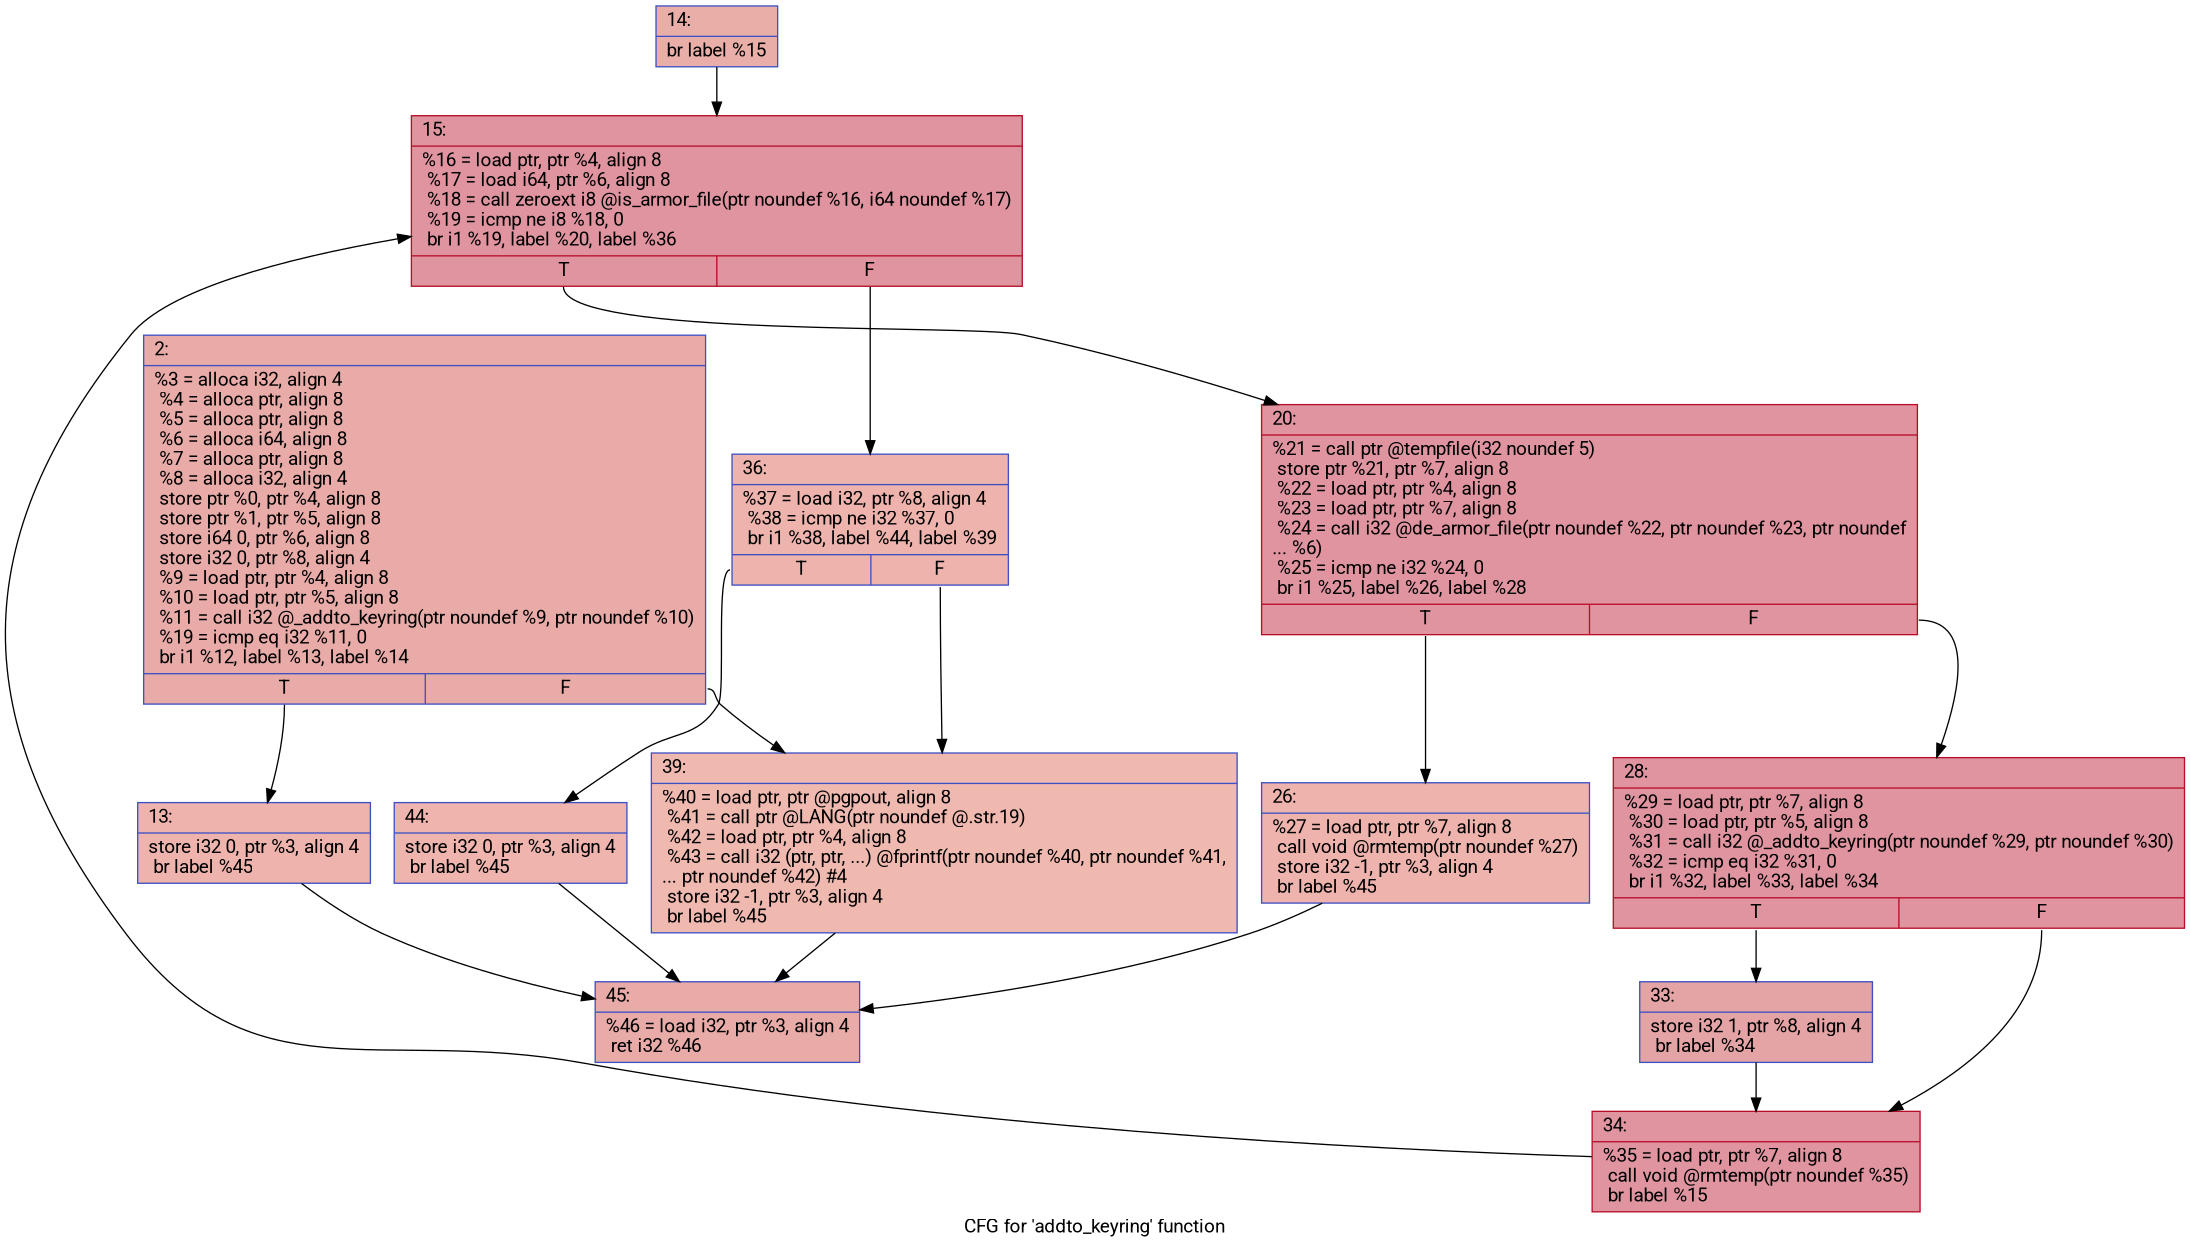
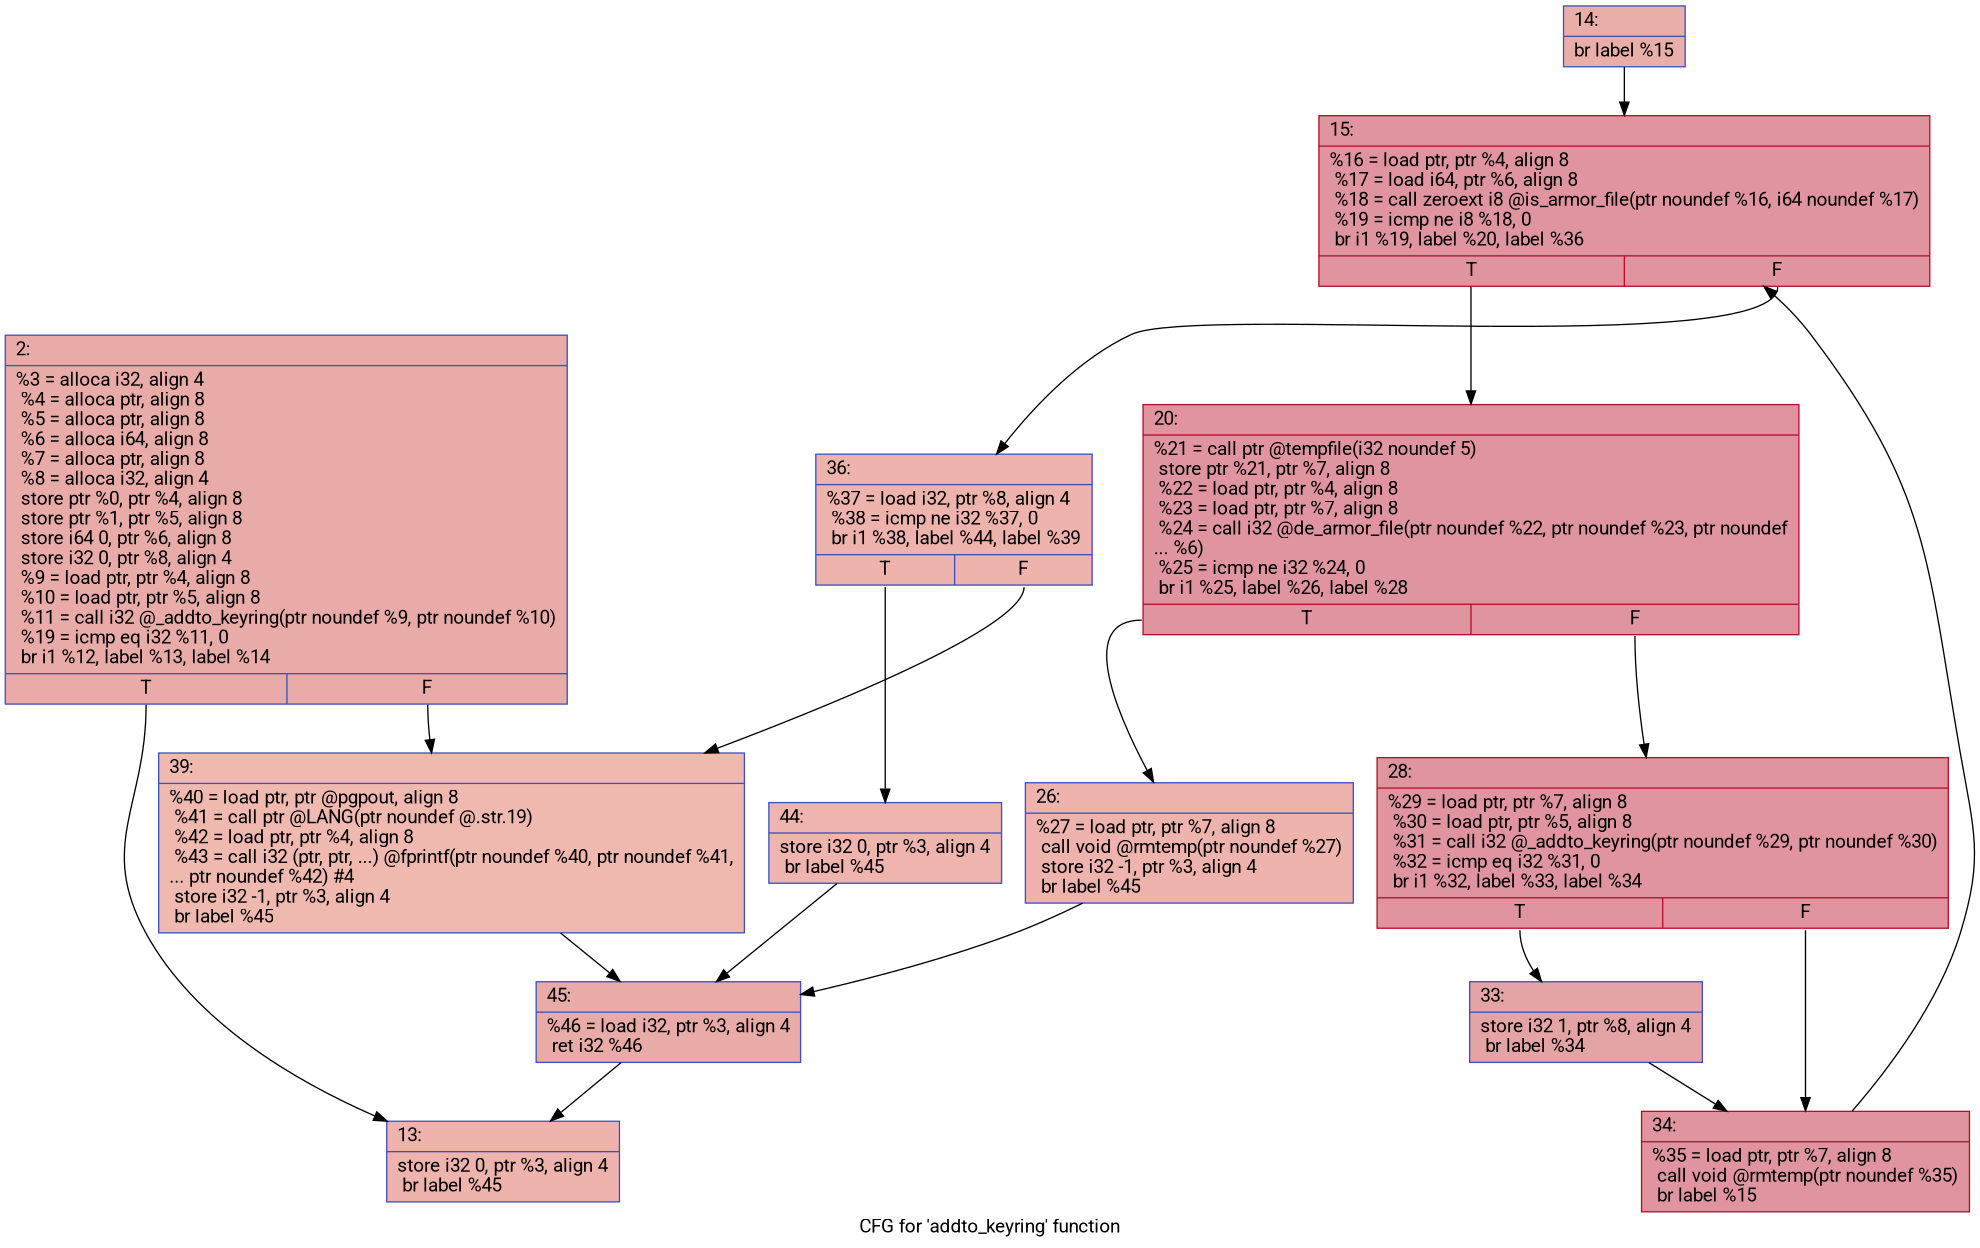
edge "13:" -> "45:": reversed
